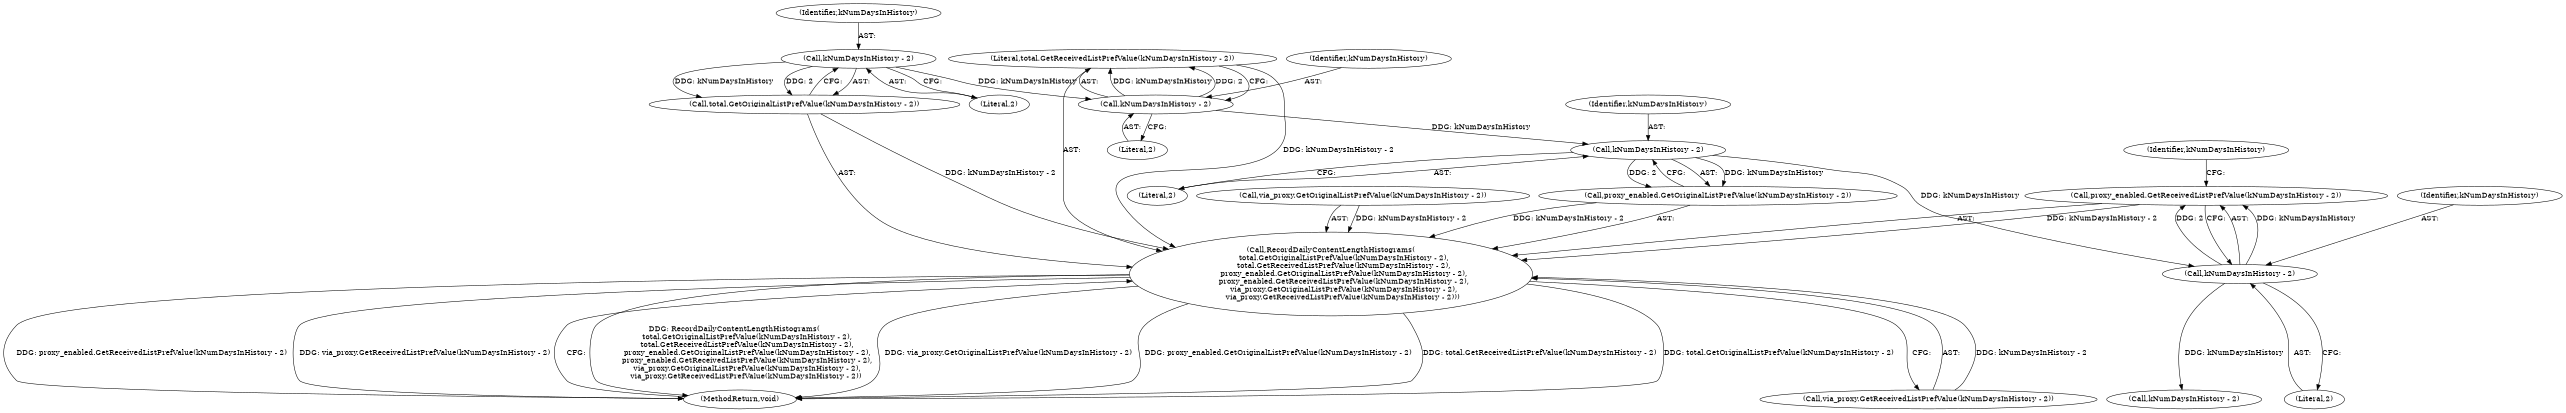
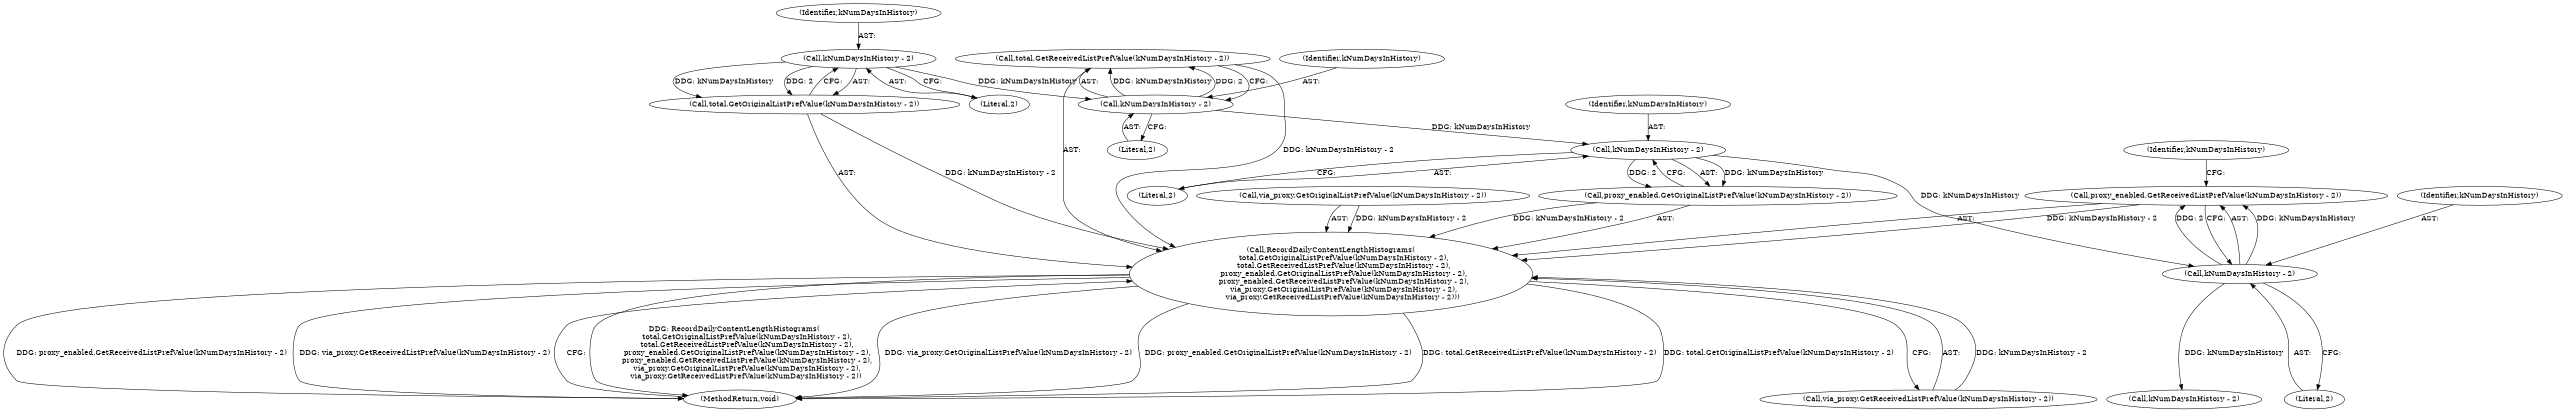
node "(Literal,total.GetReceivedListPrefValue(kNumDaysInHistory - 2))": label "(Literal,total.GetReceivedListPrefValue(kNumDaysInHistory - 2))" -> "(Call,total.GetReceivedListPrefValue(kNumDaysInHistory - 2))"
